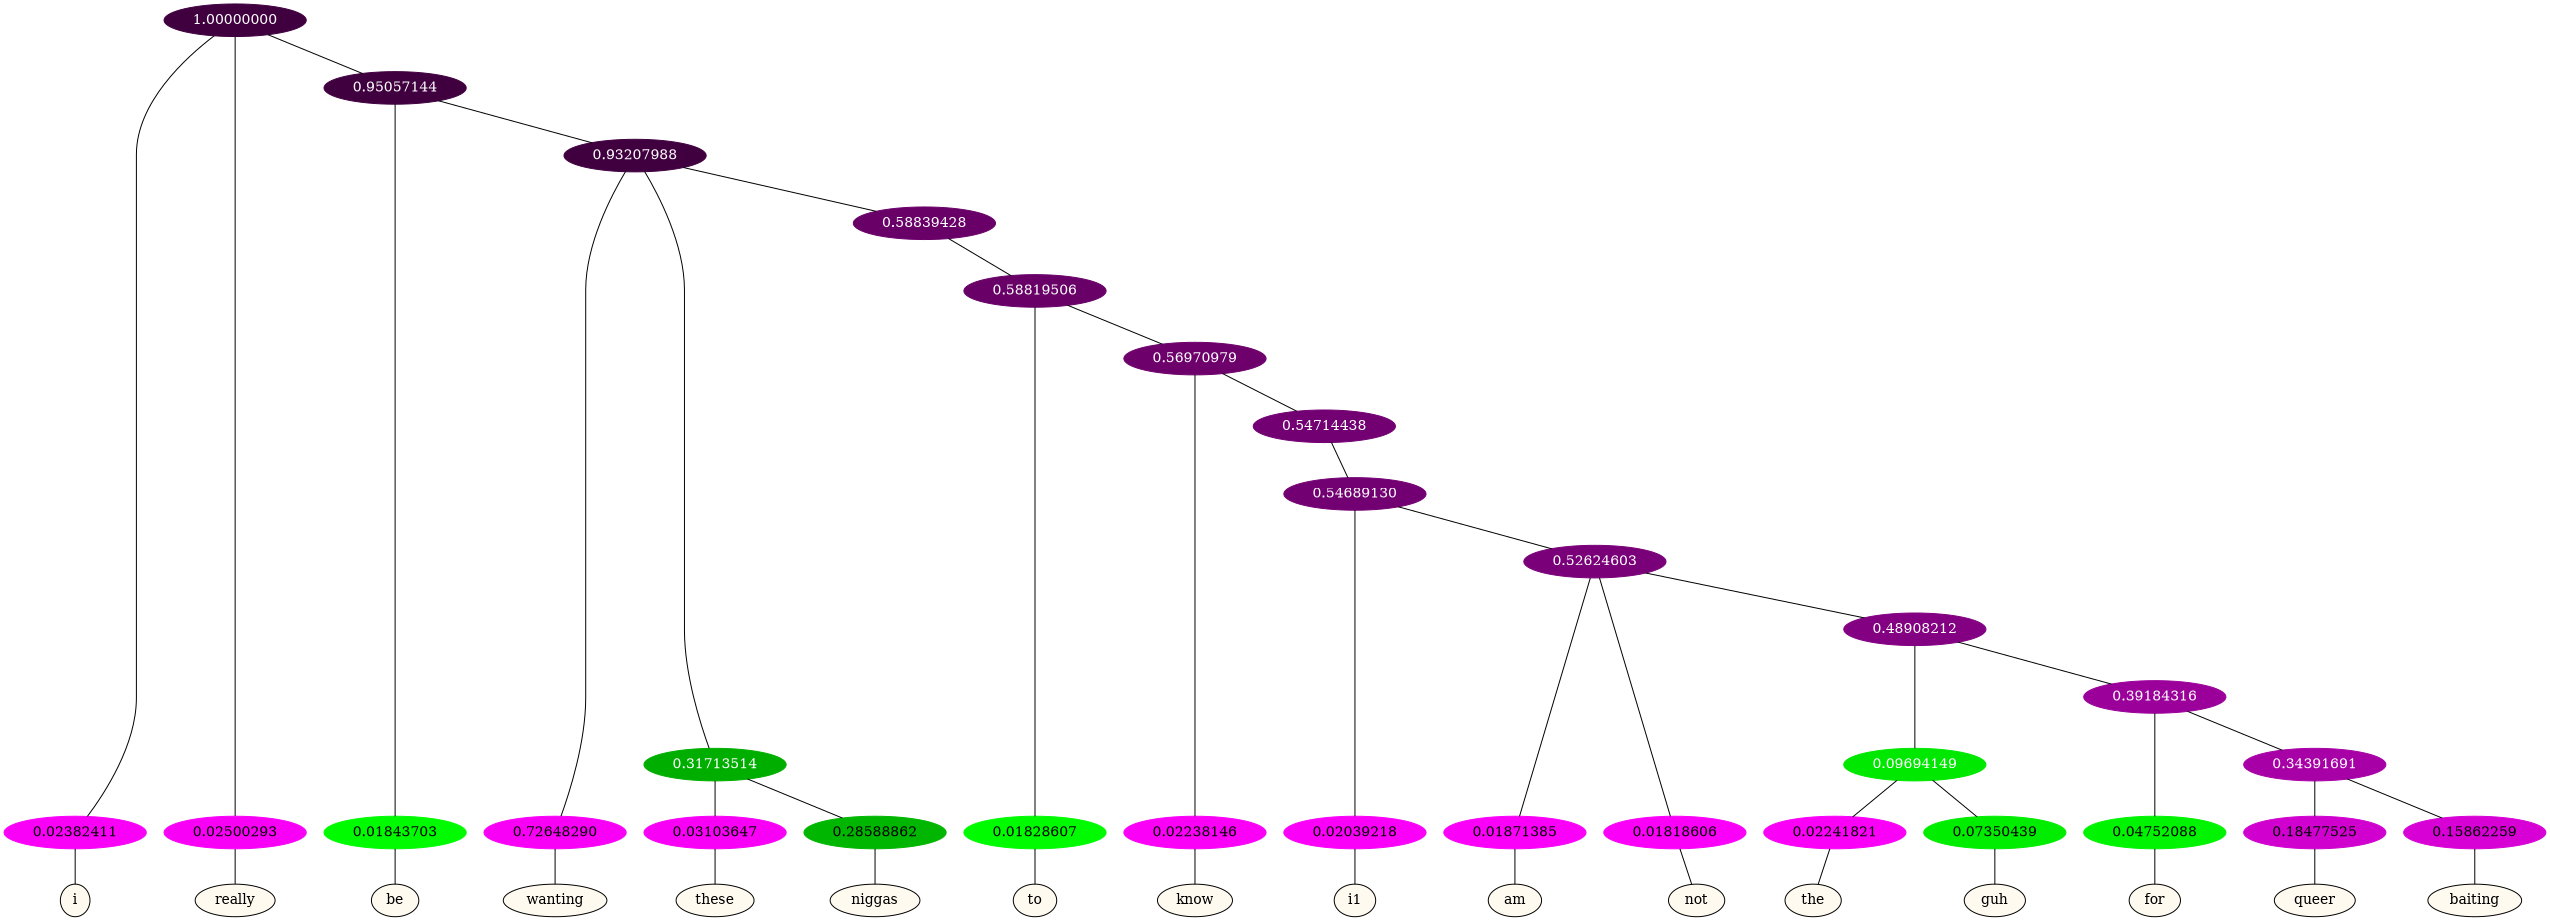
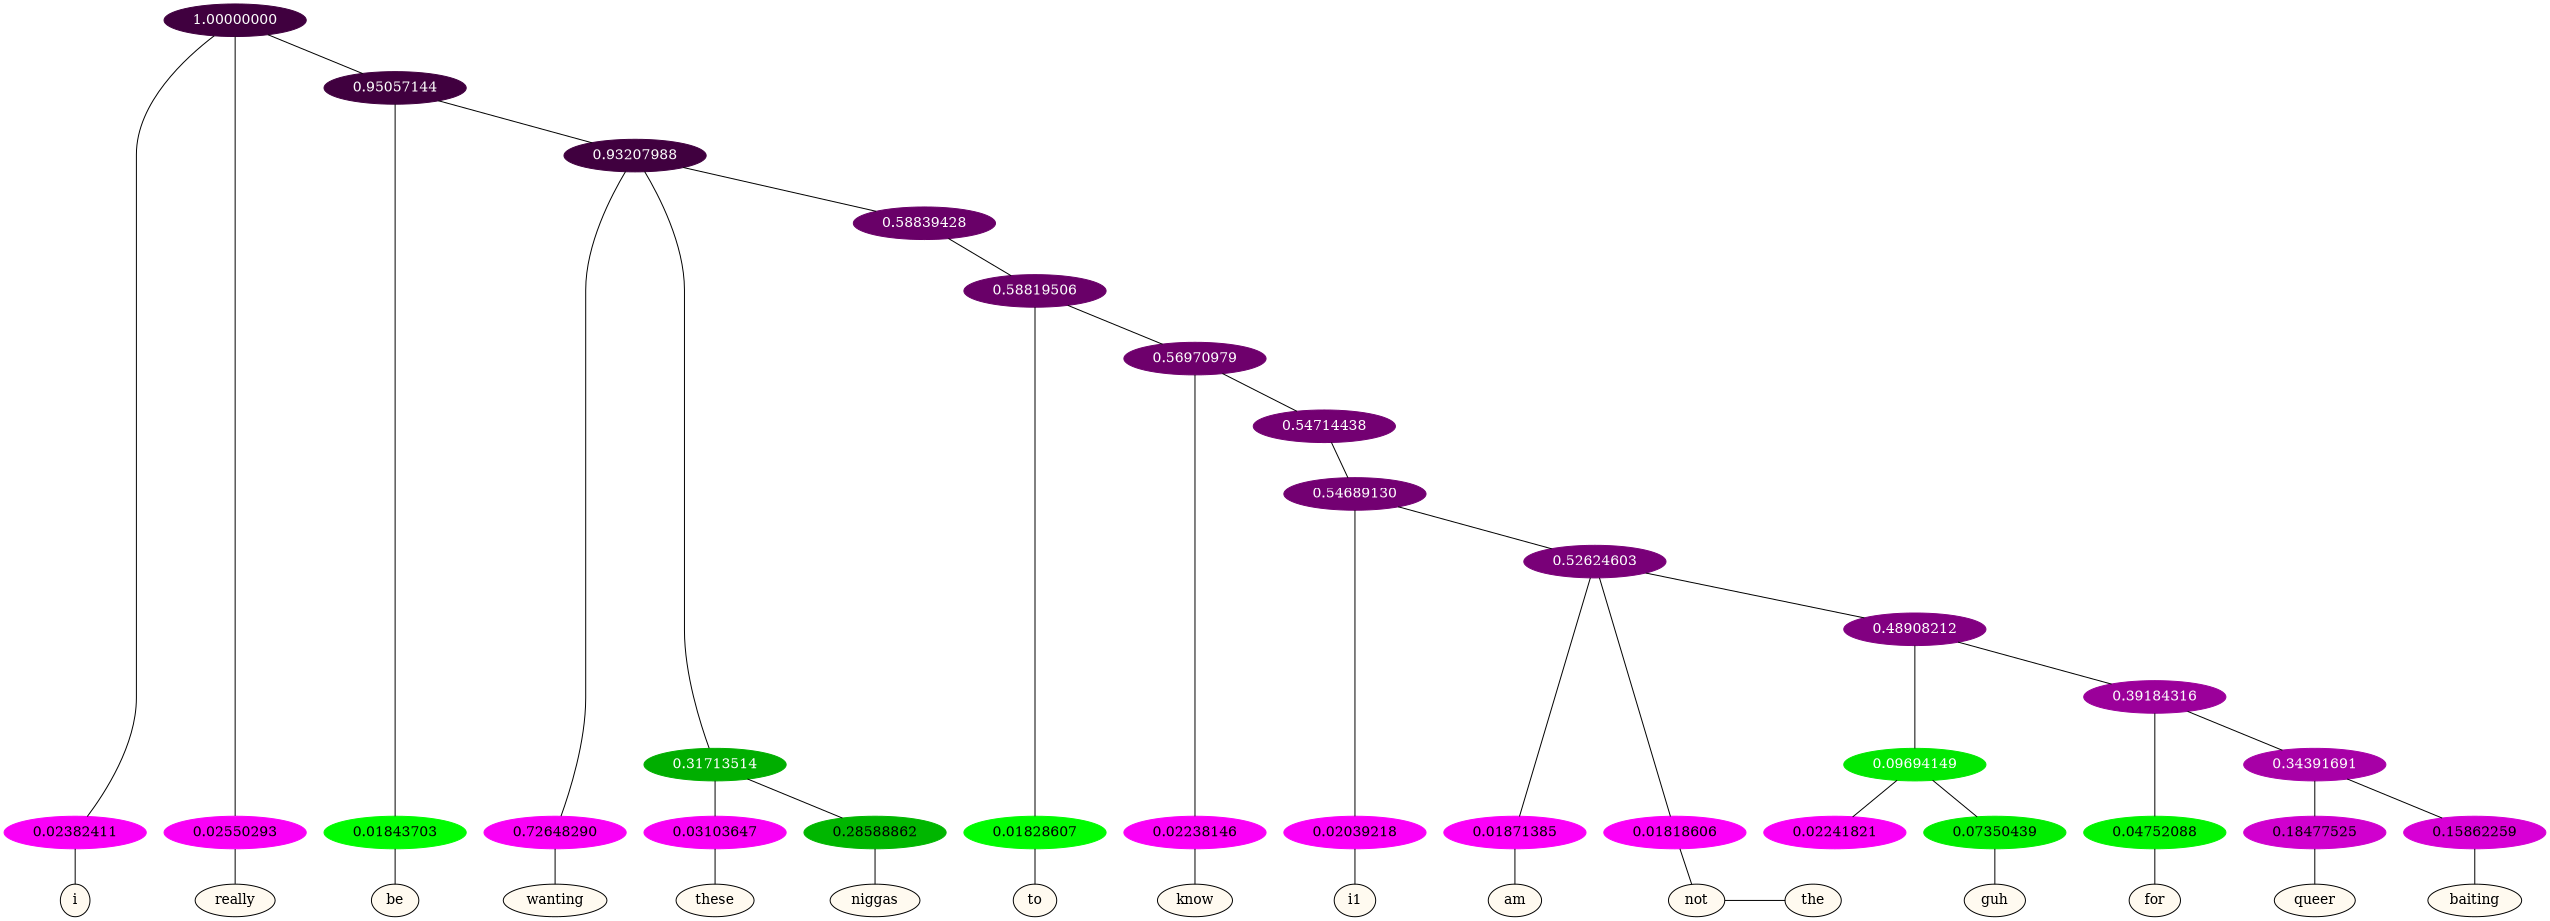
node "0.02500293": label "0.02500293" -> "0.02550293"
edge "0.02241821" -- "the": now "not" -- "the"
